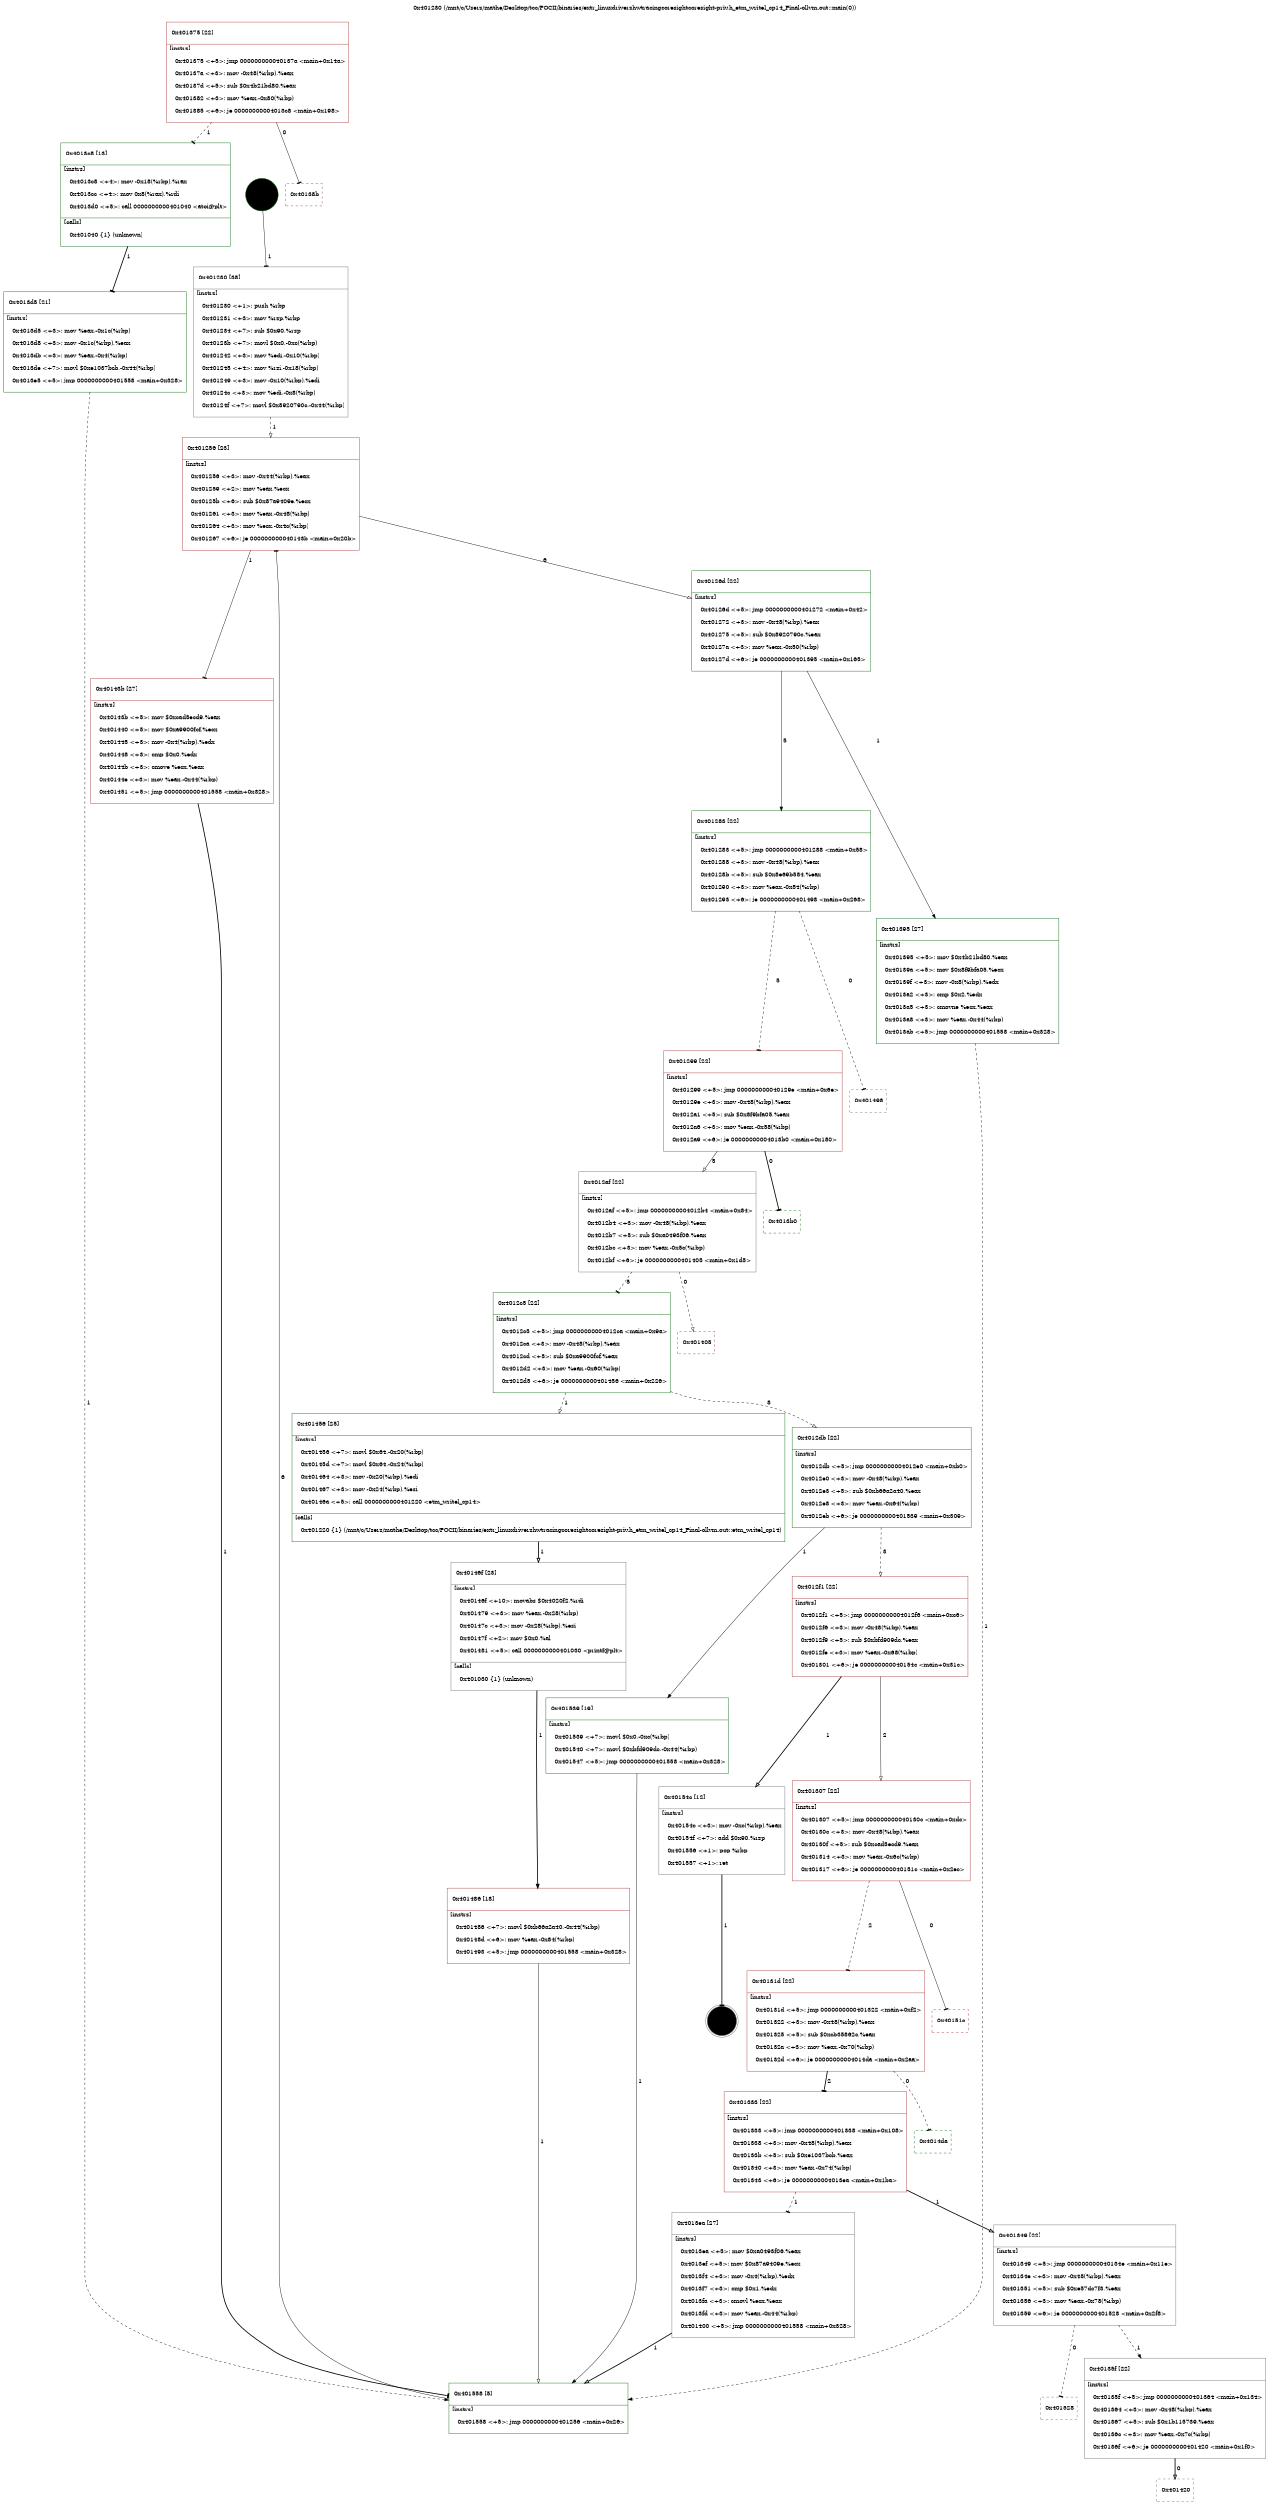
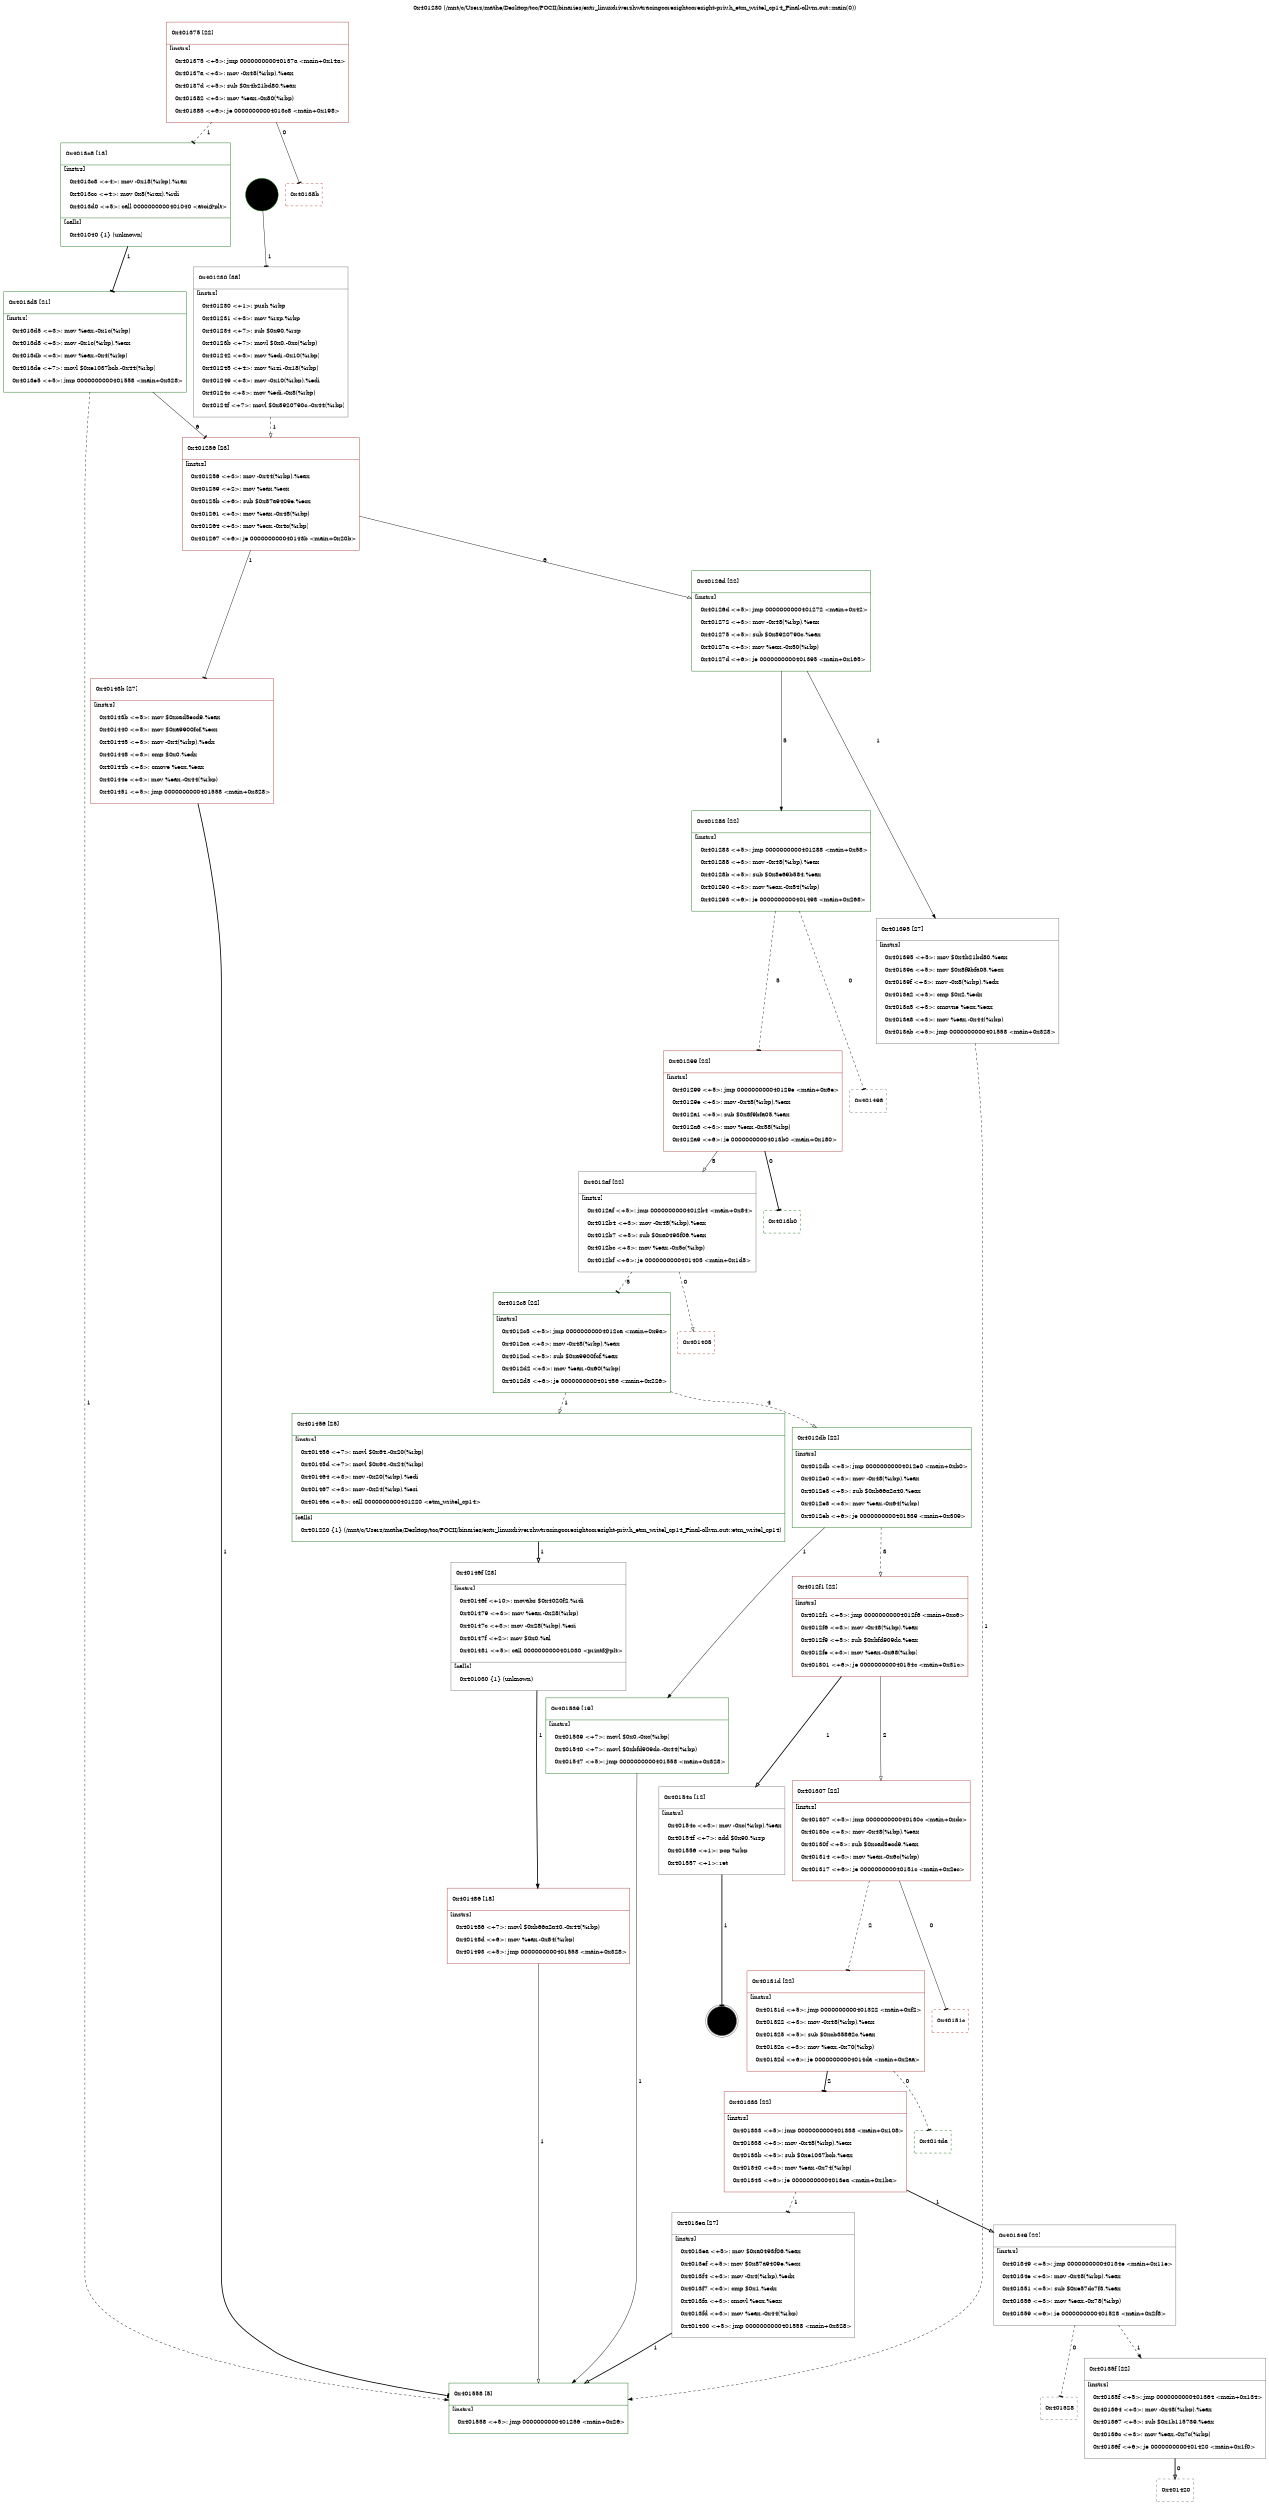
node "0x401395 [27]": color darkgreen -> gray40
edge "0x4012c5 [22]" -> "0x4012db [22]": label " 8" -> " 4"
edge "0x401558 [5]" -> "0x401256 [23]": now "0x4013d5 [21]" -> "0x401256 [23]"
